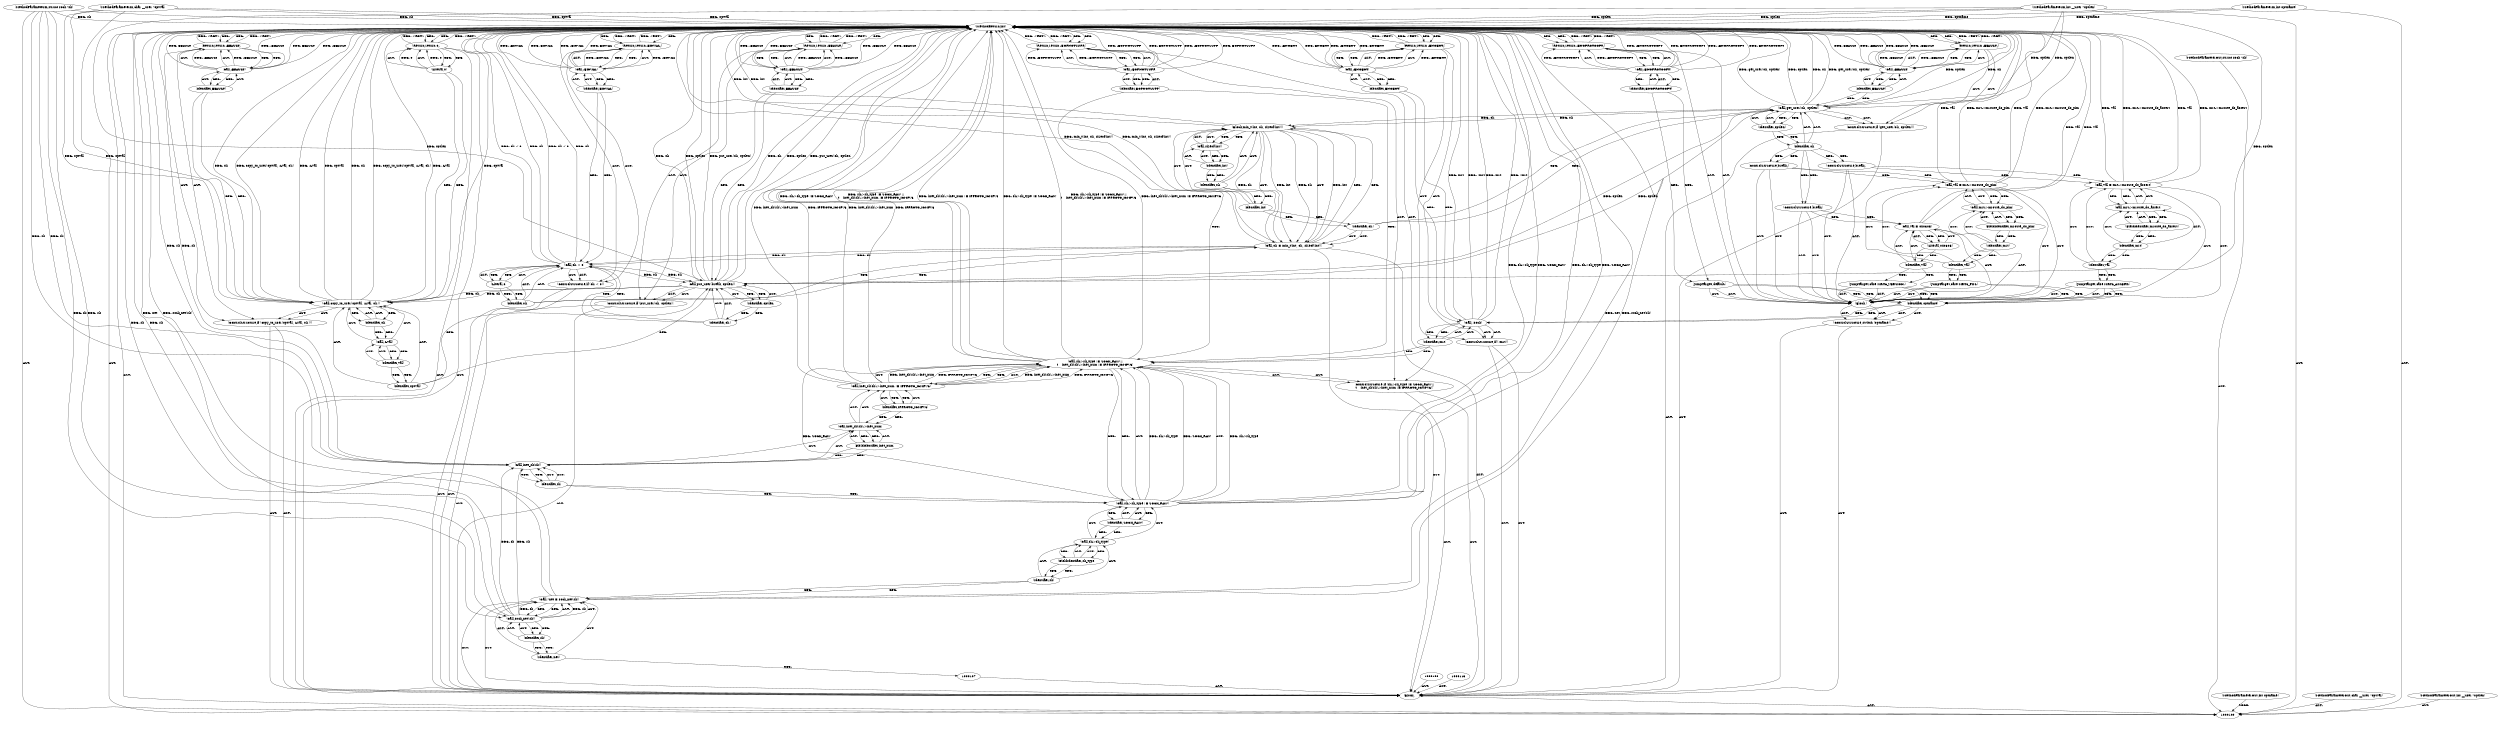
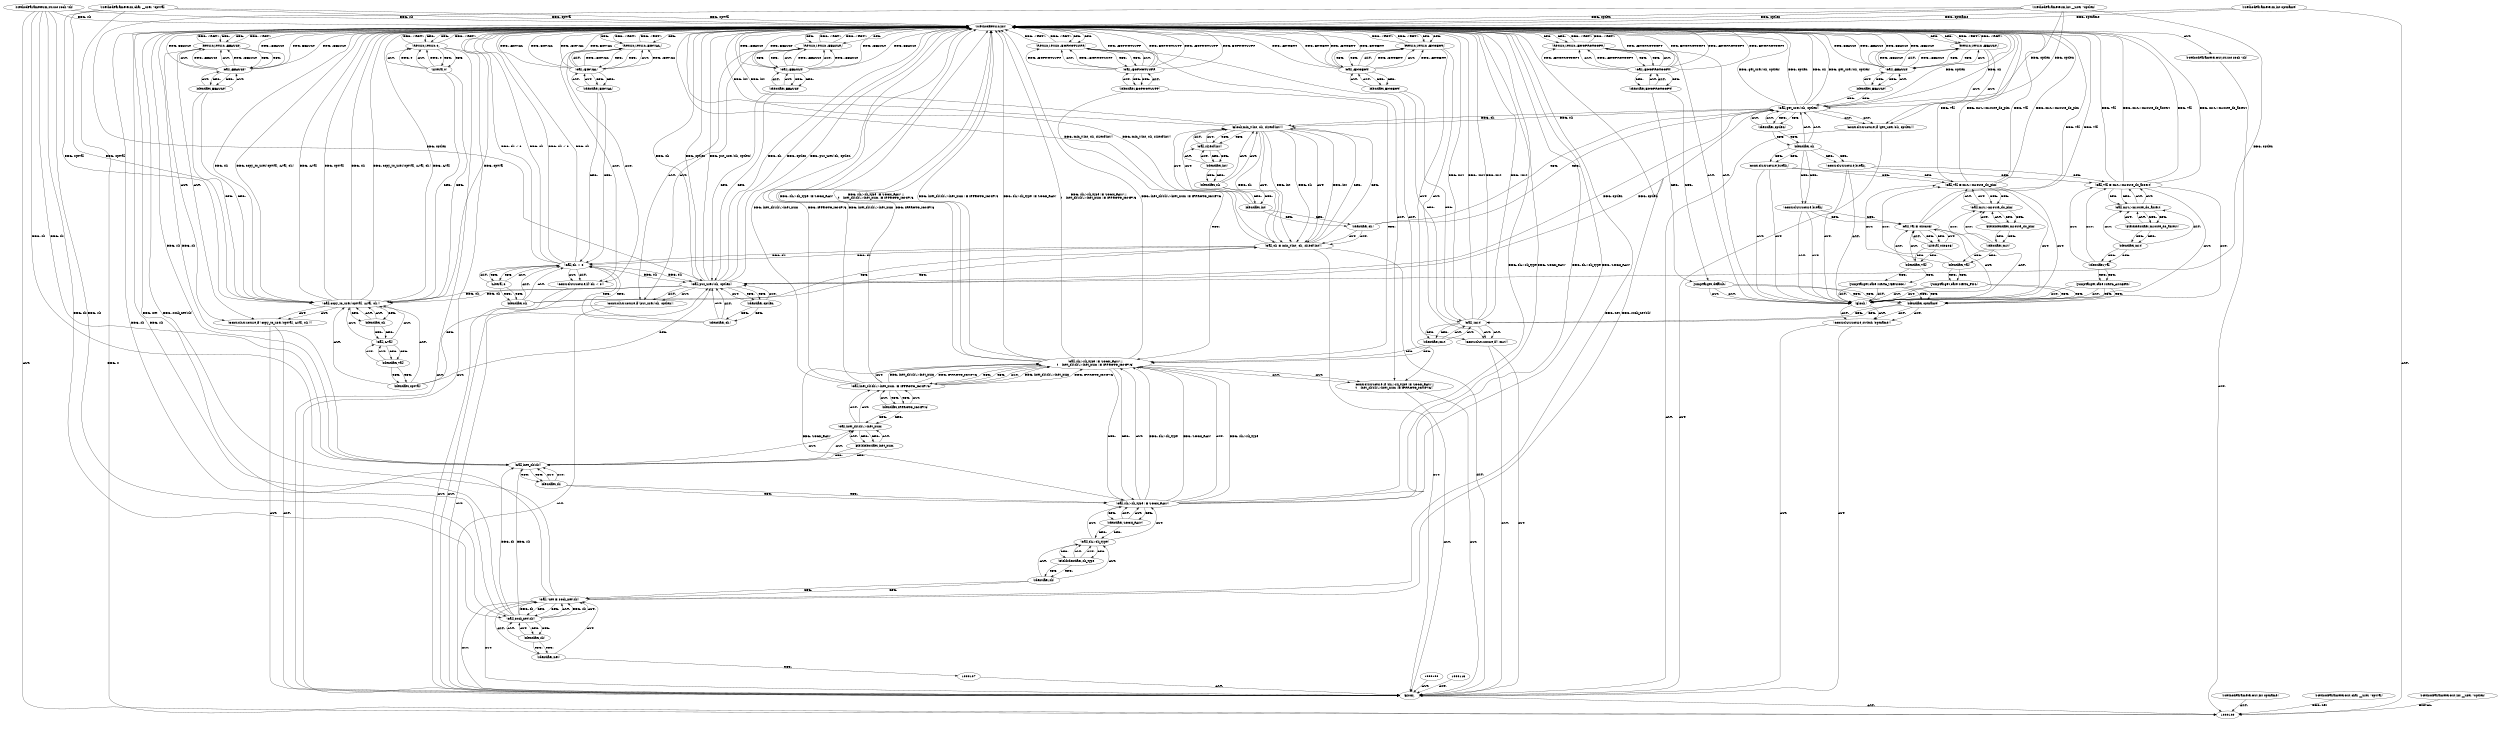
node "(Call,put_user(break, optlen))": label "(Call,put_user(break, optlen))" -> "(Call,put_user(olr, optlen))"
edge "(MethodParameterIn,int __user *optlen)" -> "1000100": removed, label "AST:"
node "(Call,!sock)": label "(Call,!sock)" -> "(Call,!mrt)"
edge "(MethodParameterIn,char __user *optval)" -> "1000100": label "AST: " -> "DDG: 0"
edge "(MethodReturn,int)" -> "1000100": now "(MethodReturn,int)" -> "(MethodParameterOut,struct sock *sk)"
edge "(MethodParameterOut,int optname)" -> "1000100": label "SOCK: " -> "AST: "
edge "(MethodParameterOut,char __user *optval)" -> "1000100": label "AST: " -> "DDG: net"
edge "(MethodParameterOut,int __user *optlen)" -> "1000100": label "AST: " -> "EINVAL: "
